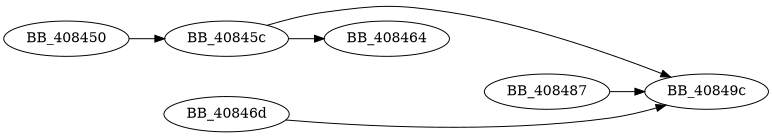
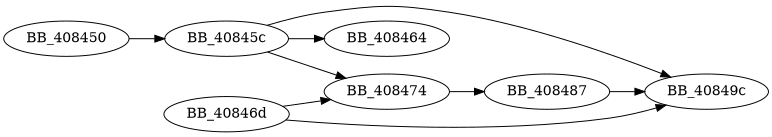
node "BB_408474": added
